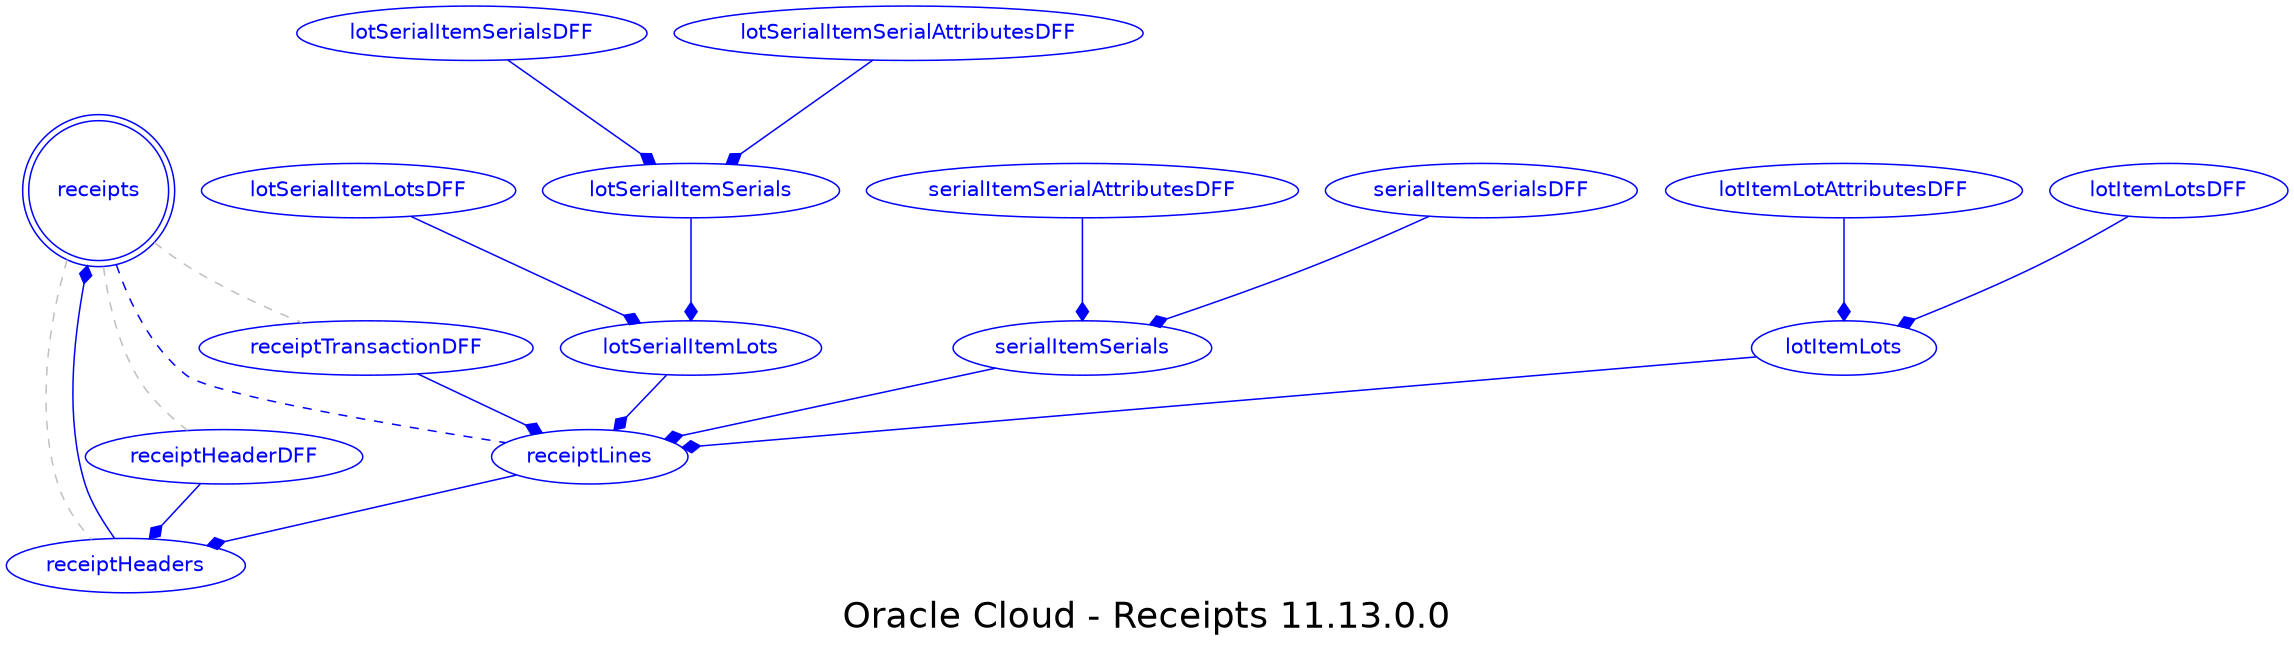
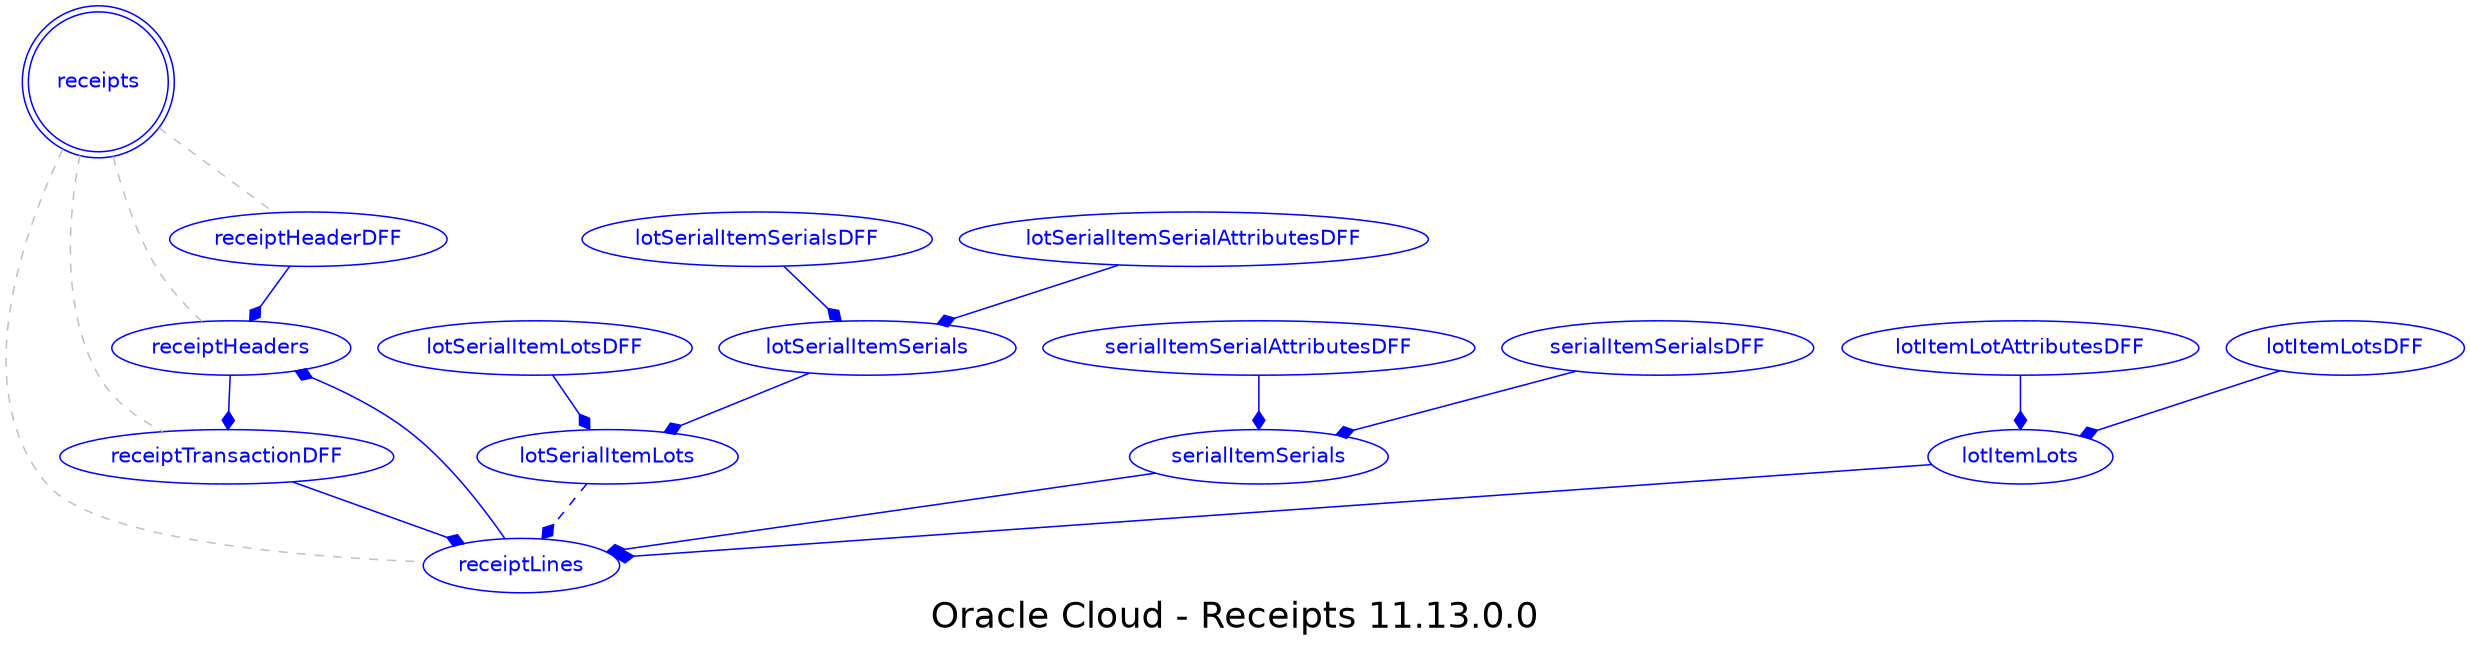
edge "lotSerialItemLots" -> "receiptLines": style solid -> dashed
edge "receipts" -- "receiptLines": color blue -> grey
edge "receiptHeaders" -> "receipts": now "receiptHeaders" -> "receiptTransactionDFF"
